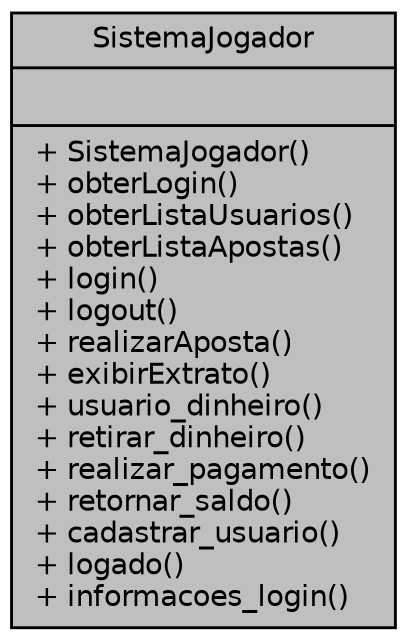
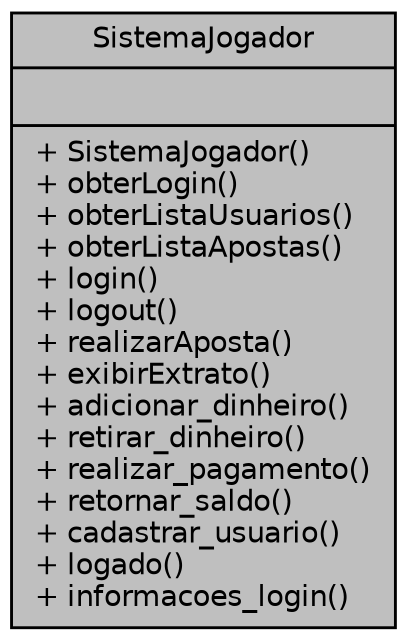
node "SistemaJogador": text "+ usuario_dinheiro()" -> "+ adicionar_dinheiro()"
